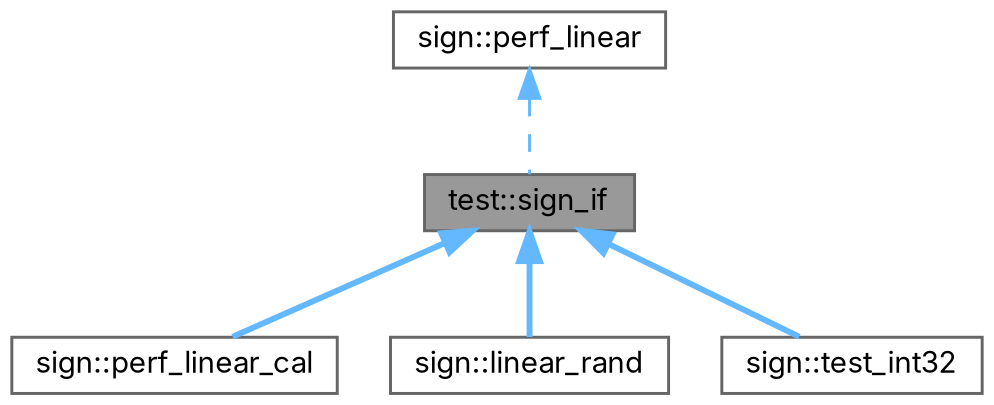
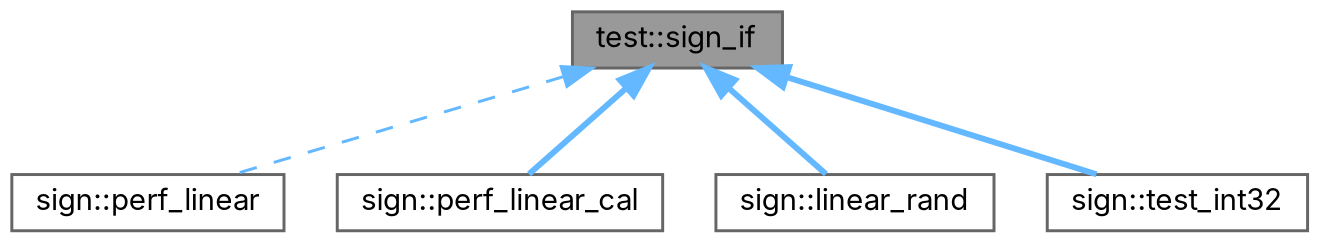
edge "test::sign_if" -> "sign::perf_linear": reversed
